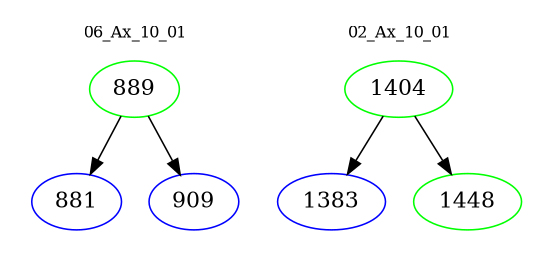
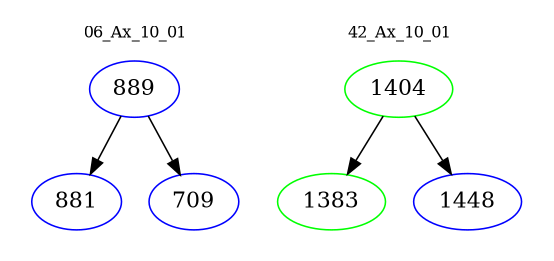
cluster "02_Ax_10_01": label "02_Ax_10_01" -> "42_Ax_10_01"
node "889": color green -> blue
node "909": label "909" -> "709"
node "1383": color blue -> green
node "1448": color green -> blue
